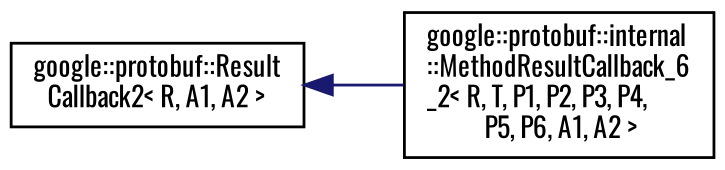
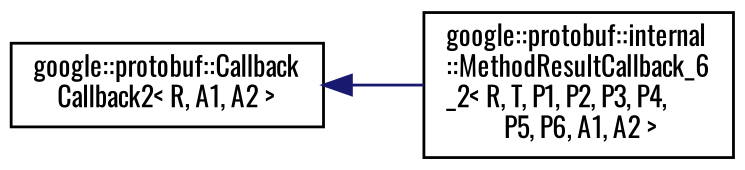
node "google::protobuf::Result Callback2< R, A1, A2 >": label "google::protobuf::Result Callback2< R, A1, A2 >" -> "google::protobuf::Callback Callback2< R, A1, A2 >"
